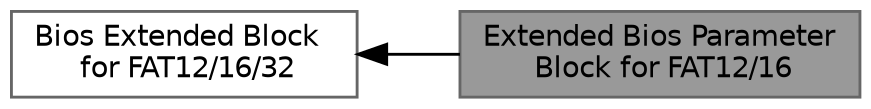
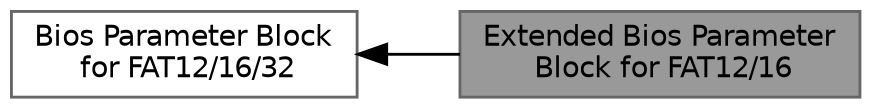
node "Bios Extended Block for FAT12/16/32": label "Bios Extended Block for FAT12/16/32" -> "Bios Parameter Block for FAT12/16/32"
